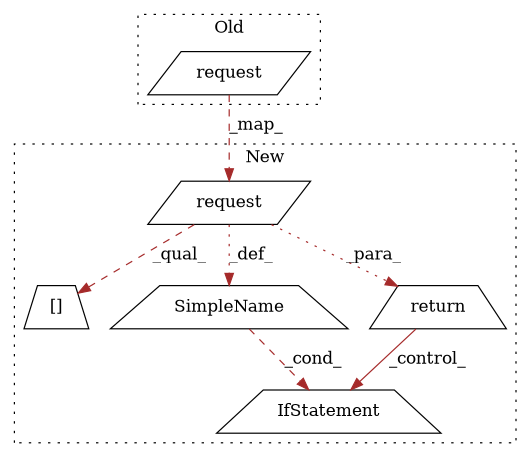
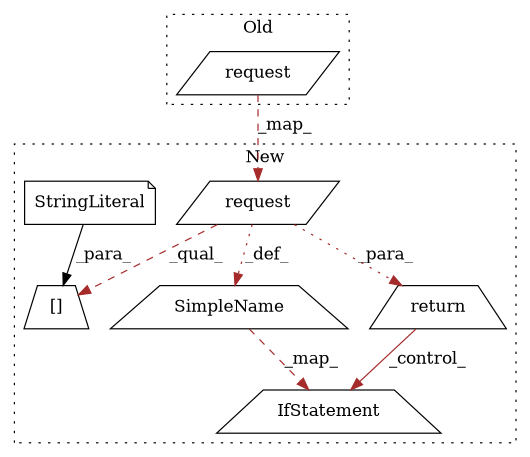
node "StringLiteral": added
edge "SimpleName" -> "IfStatement": label "_cond_" -> "_map_"
